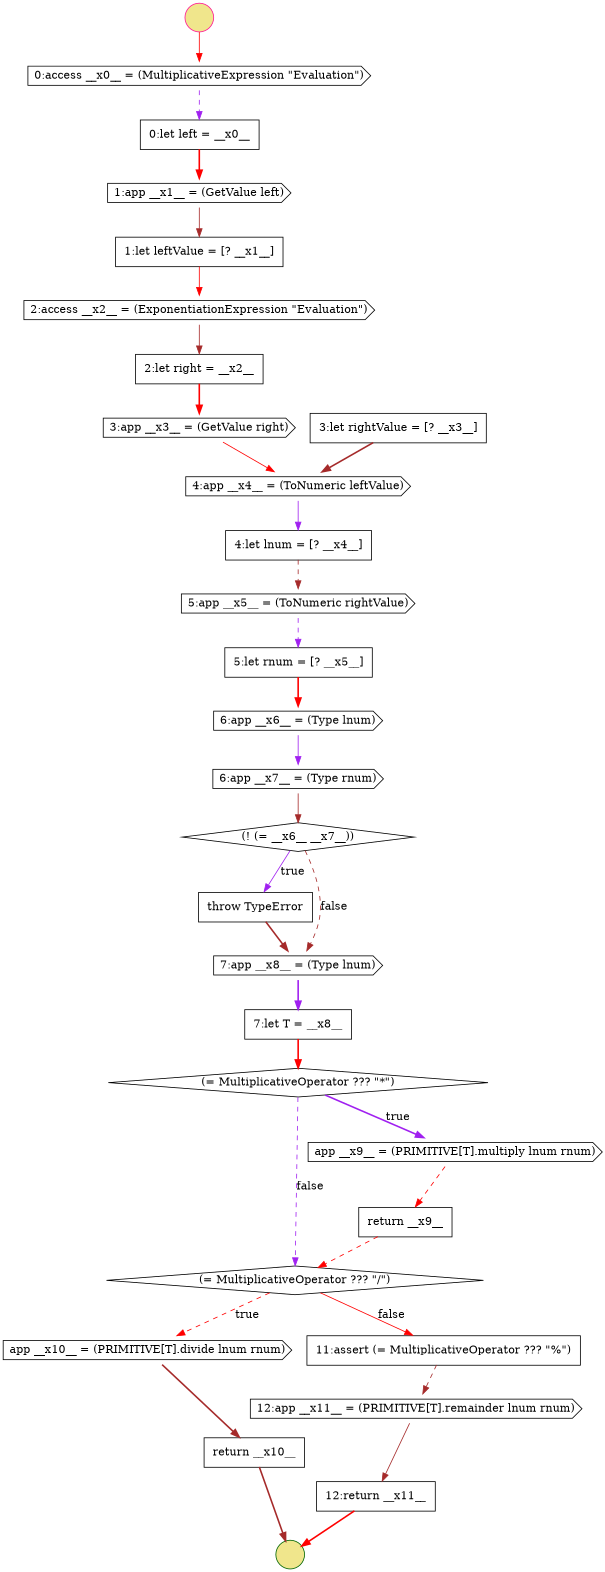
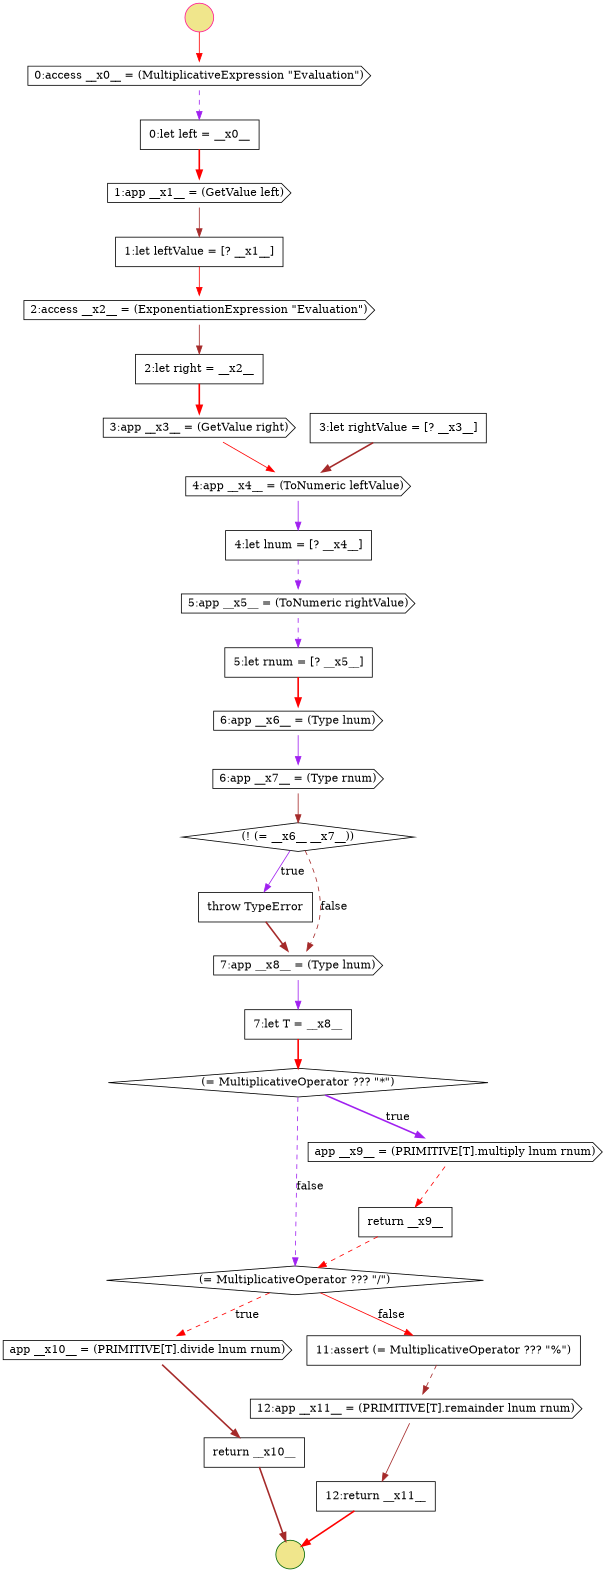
edge "4:let lnum = [? __x4__]" -> "5:app __x5__ = (ToNumeric rightValue)": color brown -> purple
edge "7:app __x8__ = (Type lnum)" -> "7:let T = __x8__": style bold -> solid
